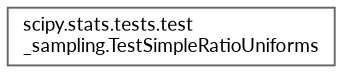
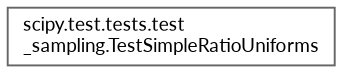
node "scipy.stats.tests.test _sampling.TestSimpleRatioUniforms": label "scipy.stats.tests.test _sampling.TestSimpleRatioUniforms" -> "scipy.test.tests.test _sampling.TestSimpleRatioUniforms"
